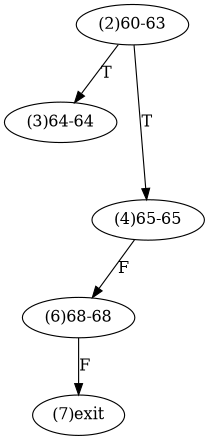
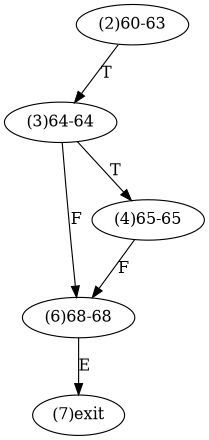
edge "(2)60-63" -> "(4)65-65": now "(3)64-64" -> "(4)65-65"
edge "(3)64-64" -> "(6)68-68": added, label "F"
edge "(6)68-68" -> "(7)exit": label "F" -> "E"
